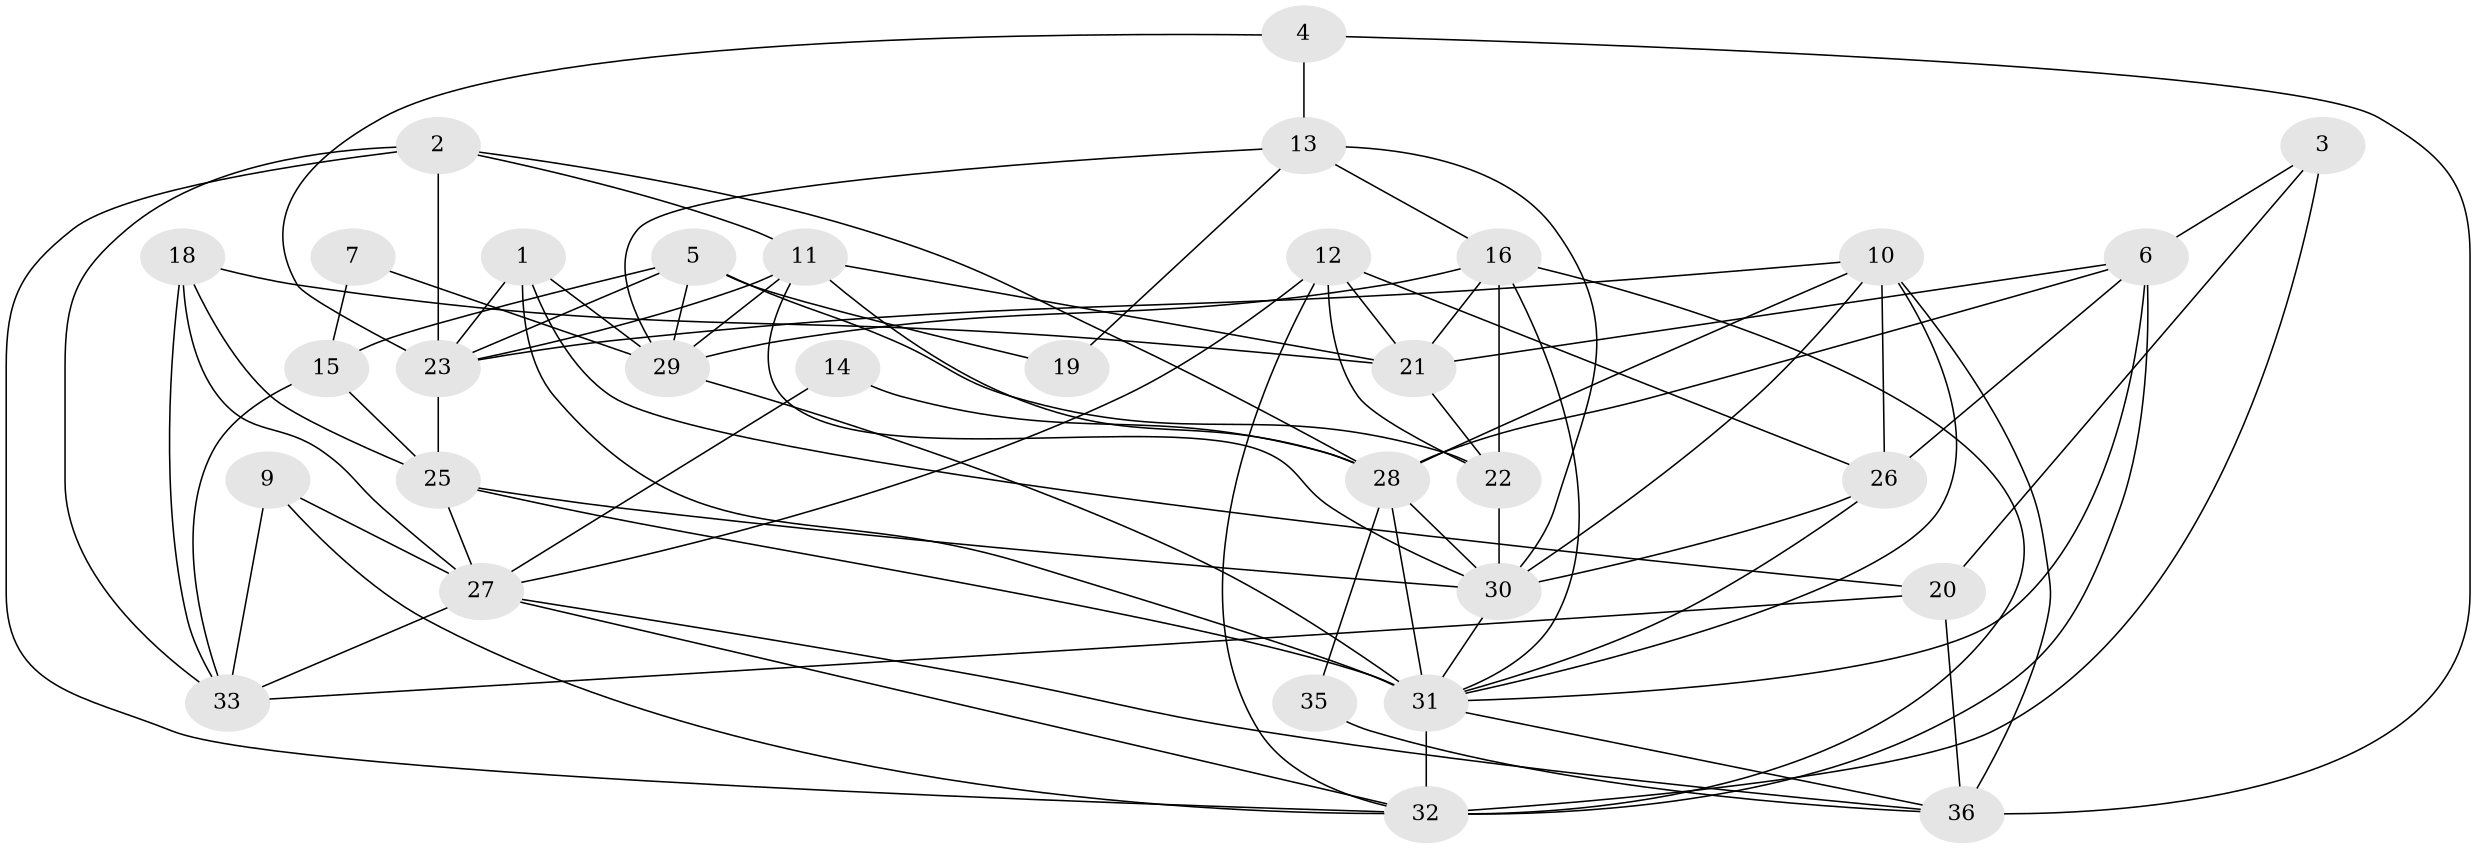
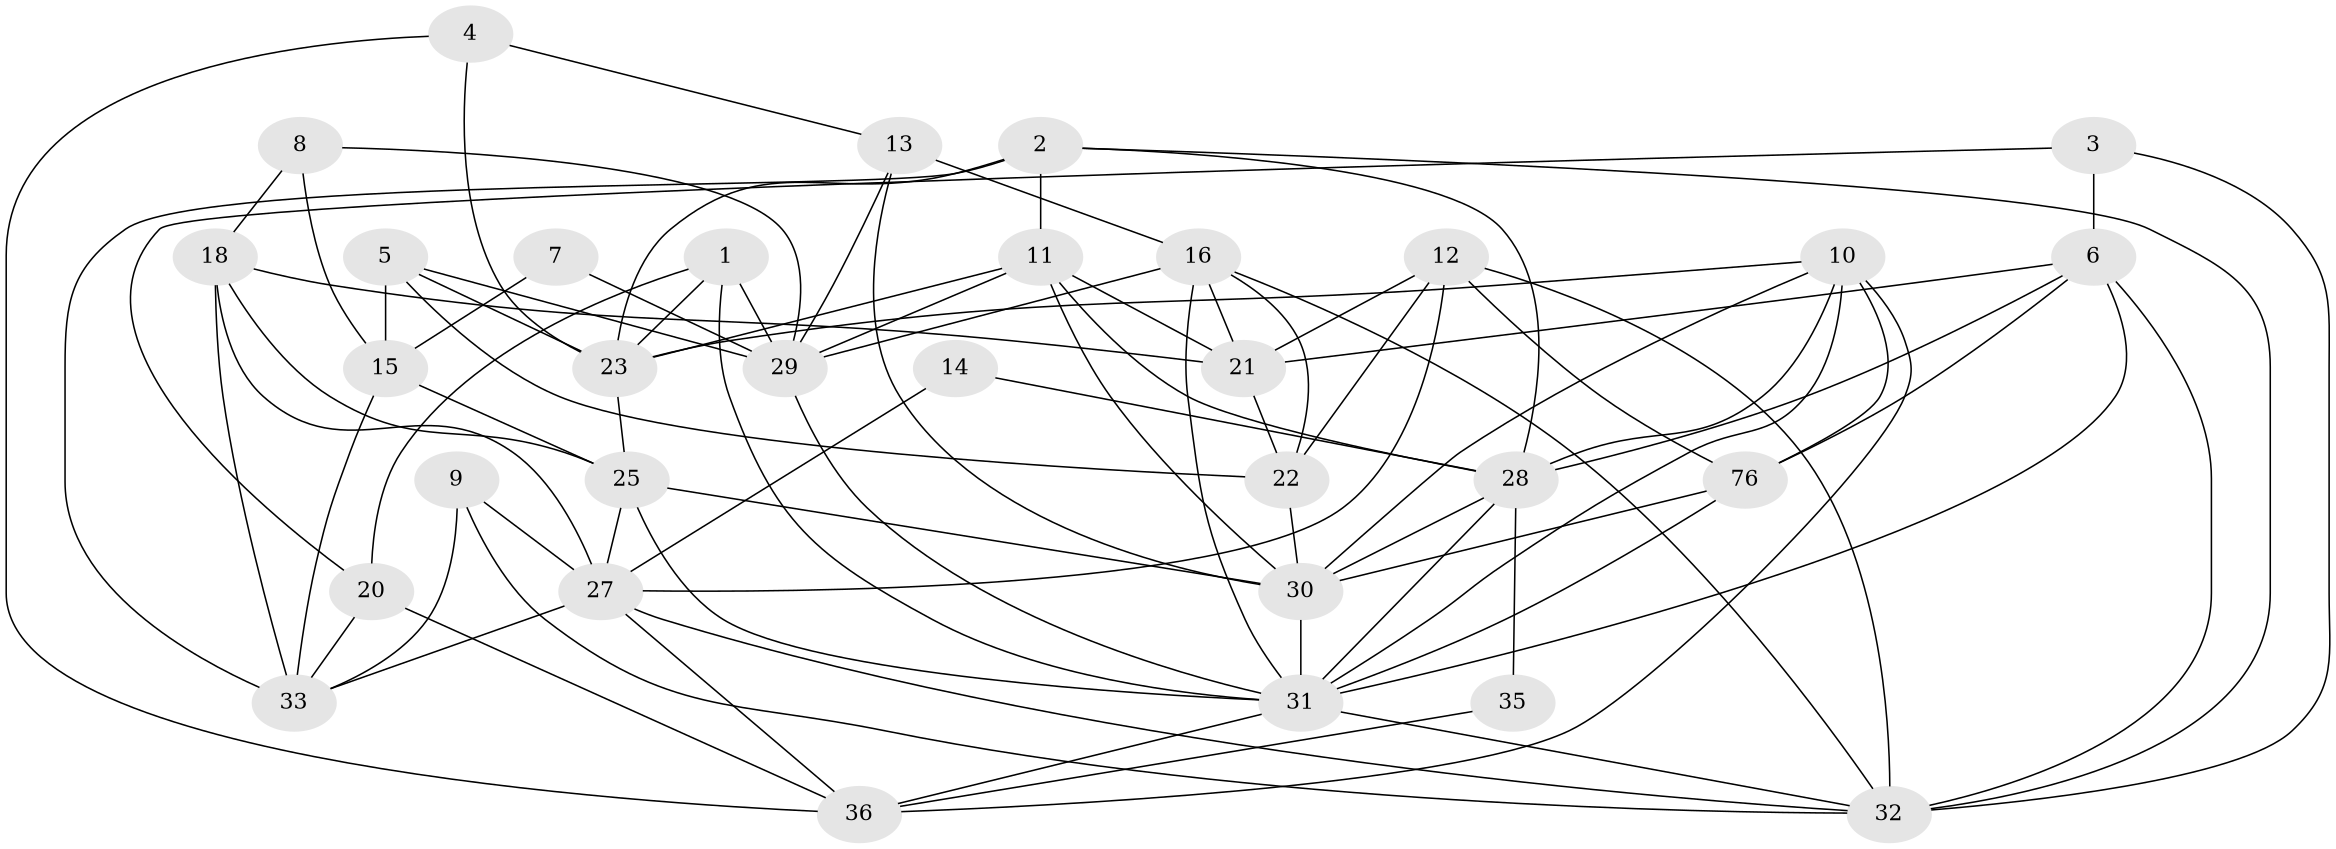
node "8": added
node "19": removed
node "26": label "26" -> "76"
